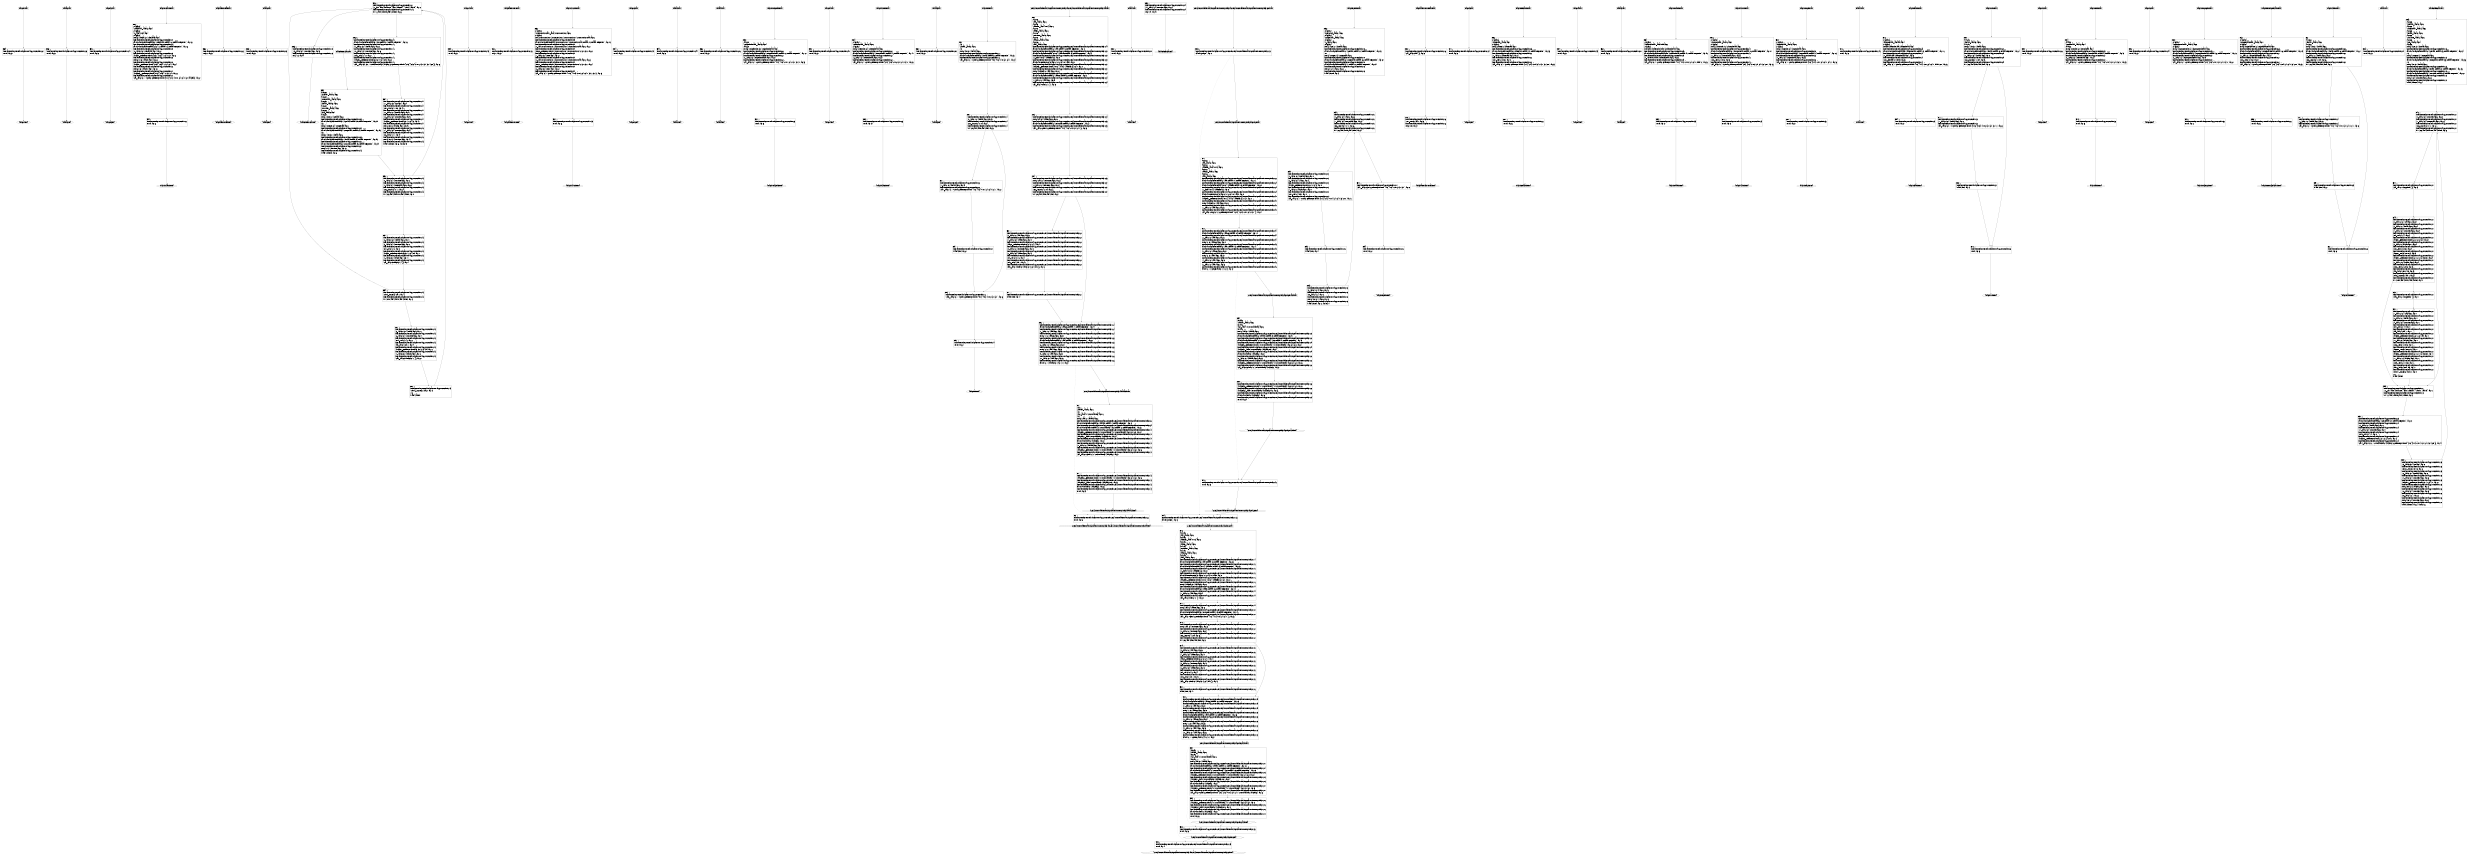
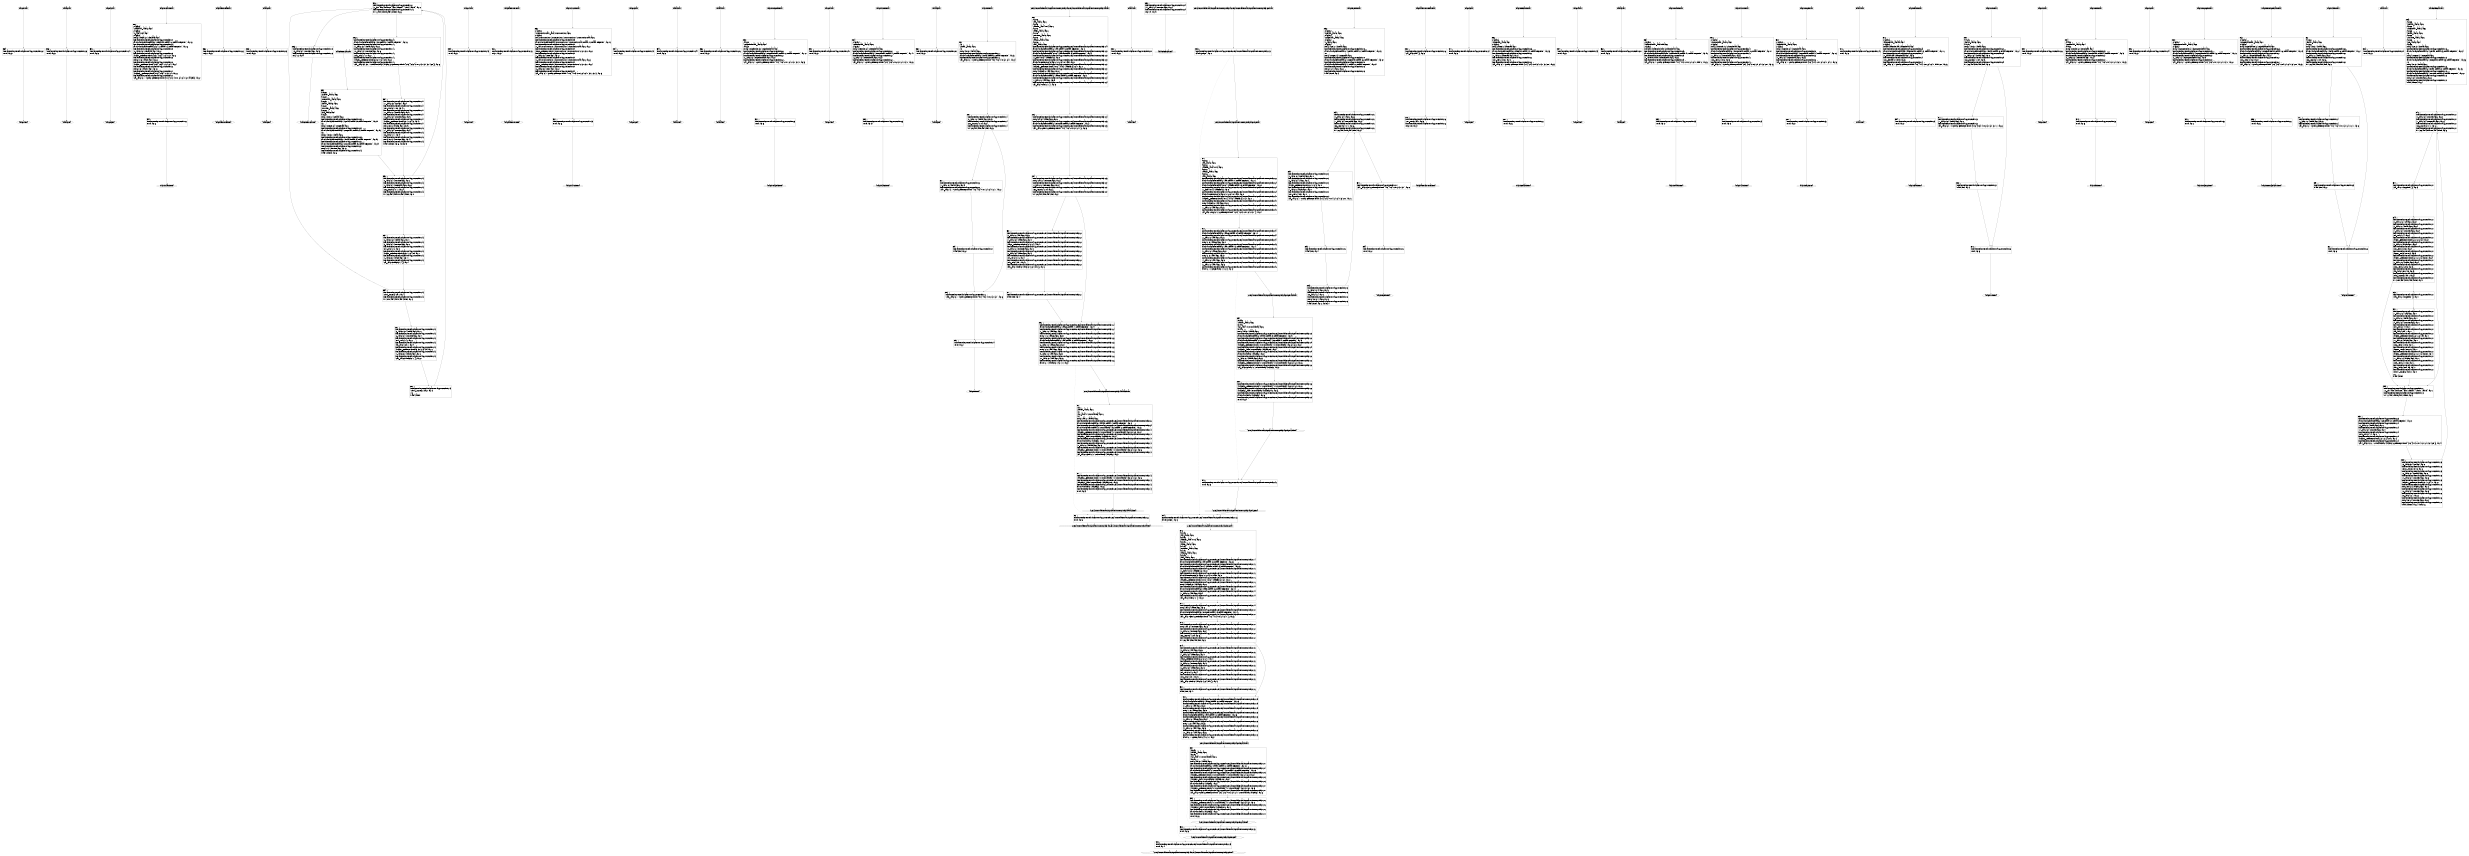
node "BB38:": text "%bytes.wprintf = alloca i8*, align 8" -> "%bytes.addr = alloca i8*, align 8"
